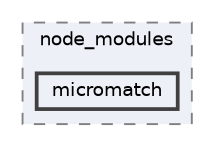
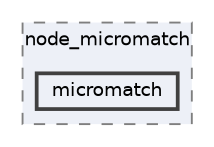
cluster "node_modules": label "node_modules" -> "node_micromatch"
